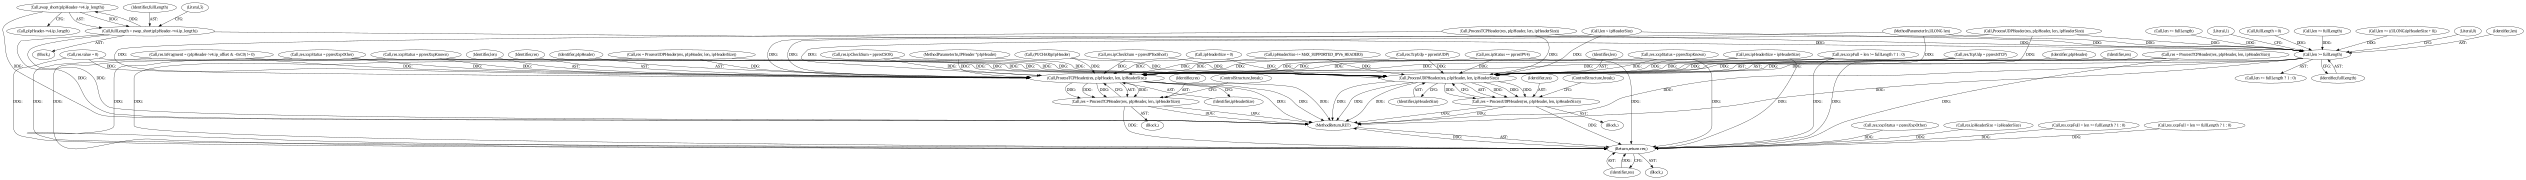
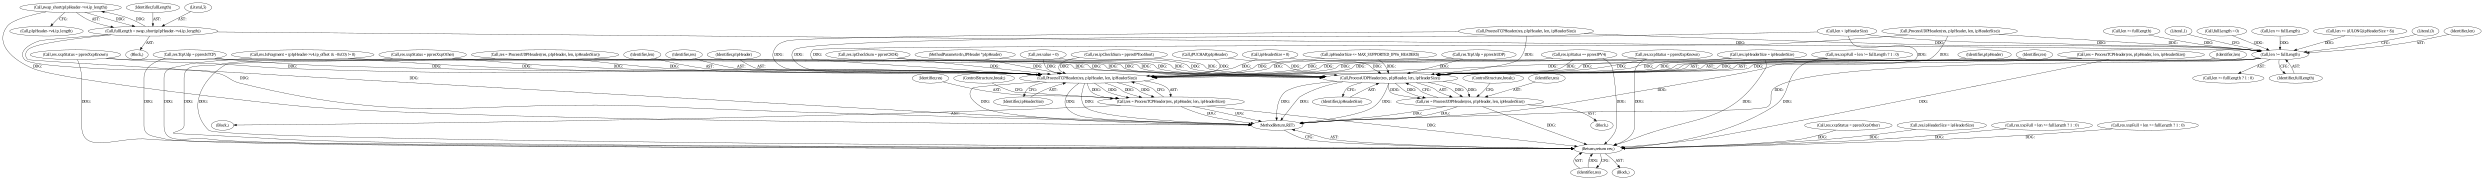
edge "(Literal,3)" -> "(Call,fullLength = swap_short(pIpHeader->v4.ip_length))": label "CFG: " -> "AST: "
node "(MethodParameterIn,ULONG len)": removed
edge "(Return,return res;)" -> "(MethodReturn,RET)": label "DDG: " -> "AST: "
edge "(MethodReturn,RET)" -> "(Return,return res;)": label "AST: " -> "CFG: "
edge "(Call,res.value = 0)" -> "(Return,return res;)": removed, label "DDG:"
